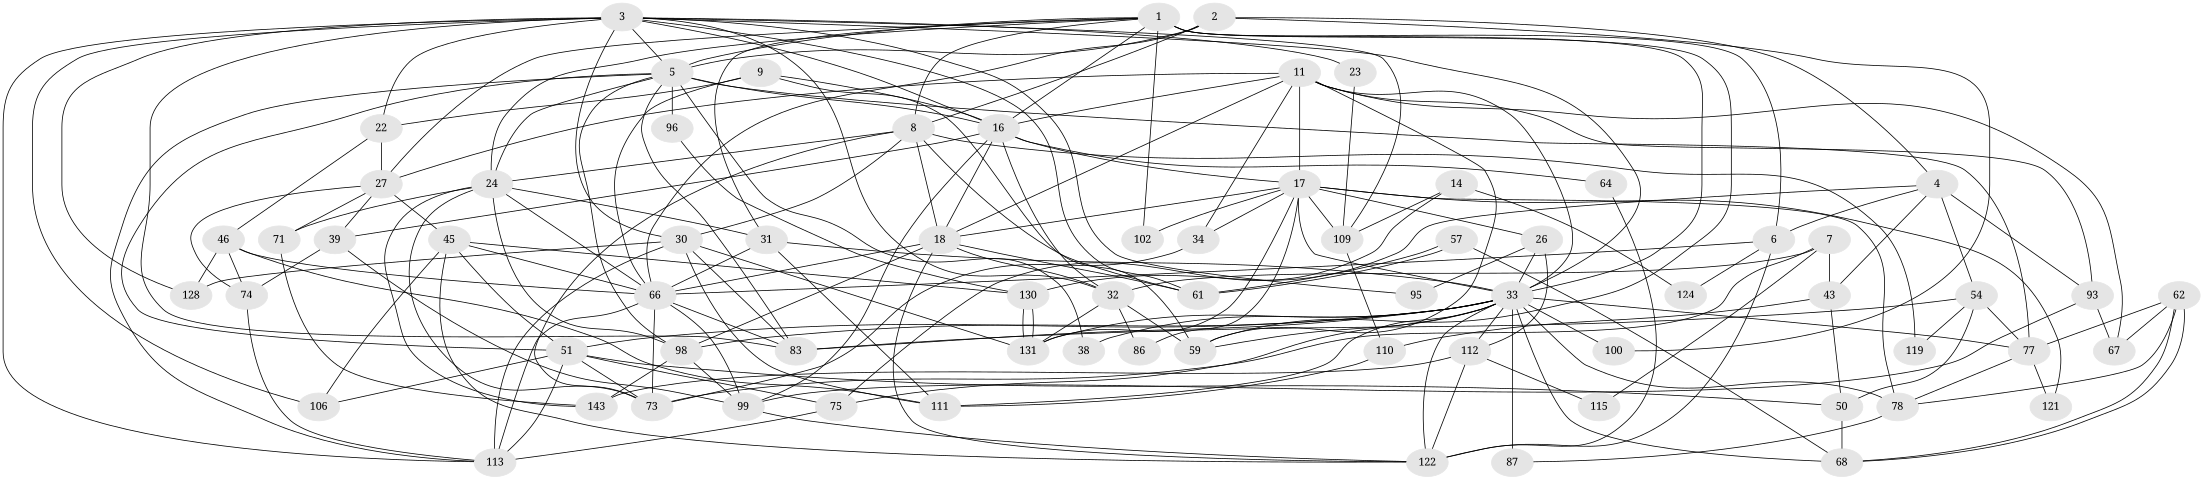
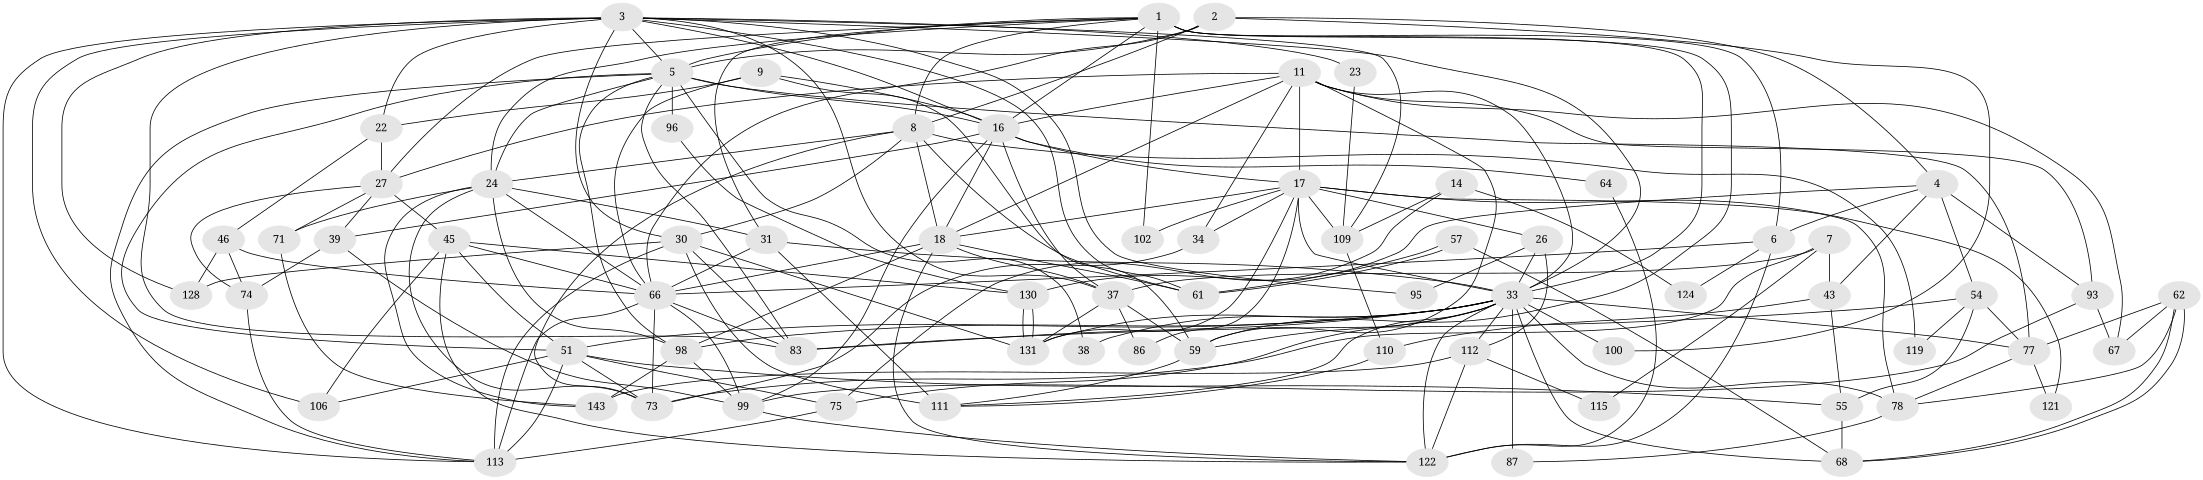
node "32": label "32" -> "37"
edge "46" -- "111": now "59" -- "111"
node "50": label "50" -> "55"
